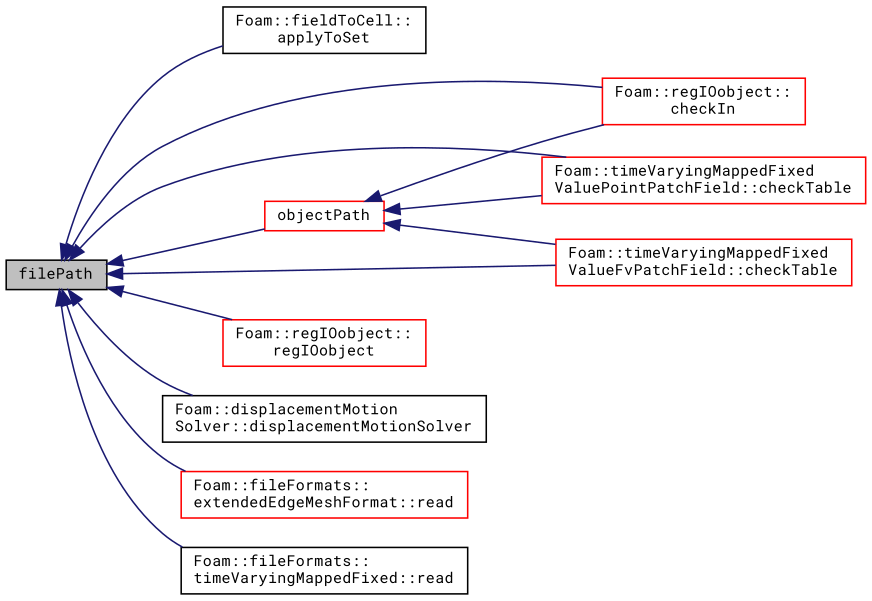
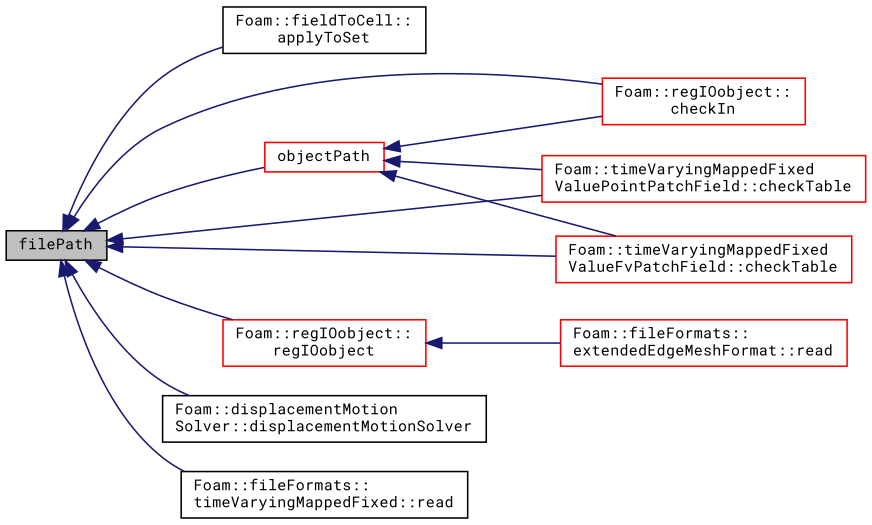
edge "Foam::fileFormats:: extendedEdgeMeshFormat::read" -> "filePath": now "Foam::fileFormats:: extendedEdgeMeshFormat::read" -> "Foam::regIOobject:: regIOobject"
